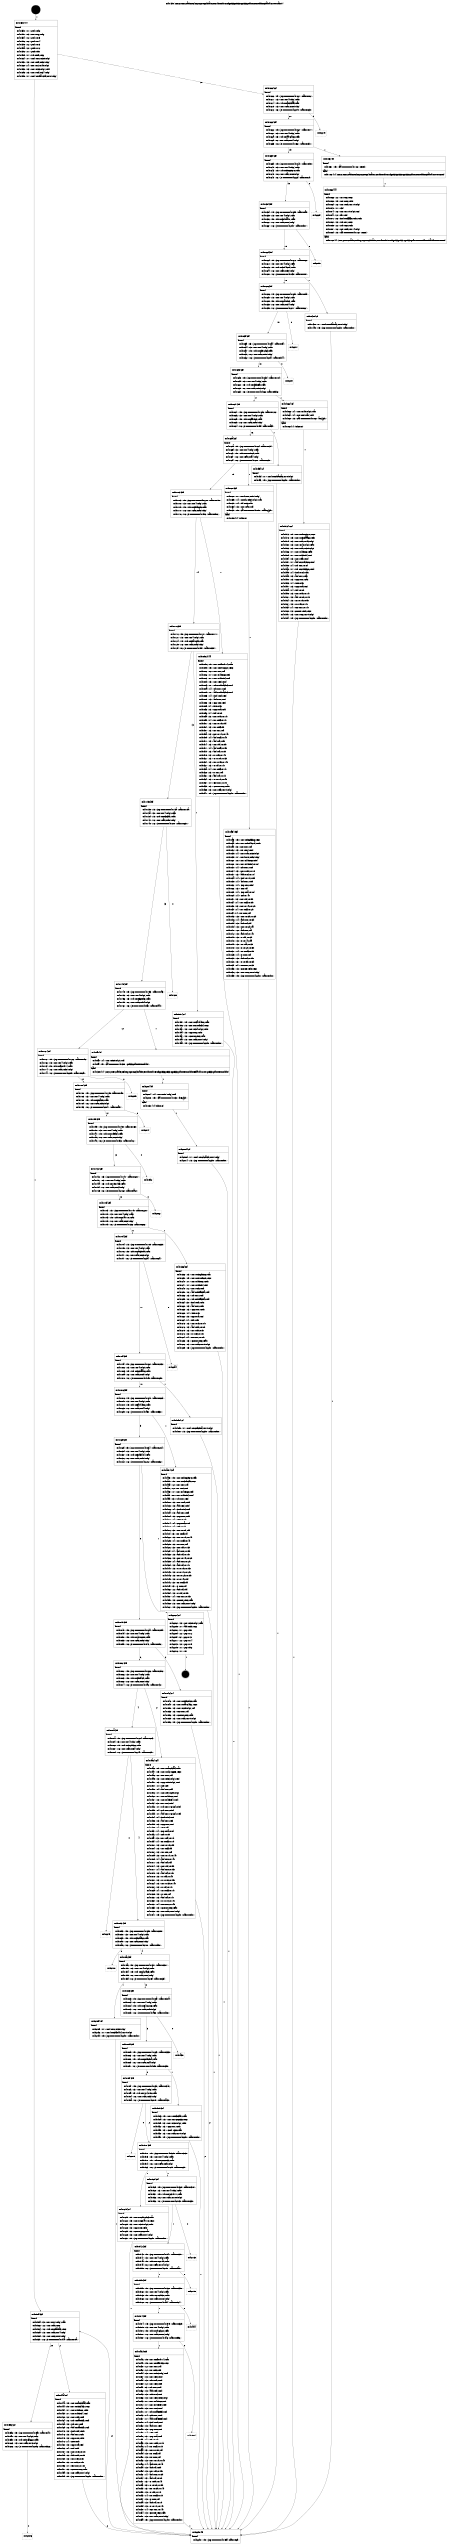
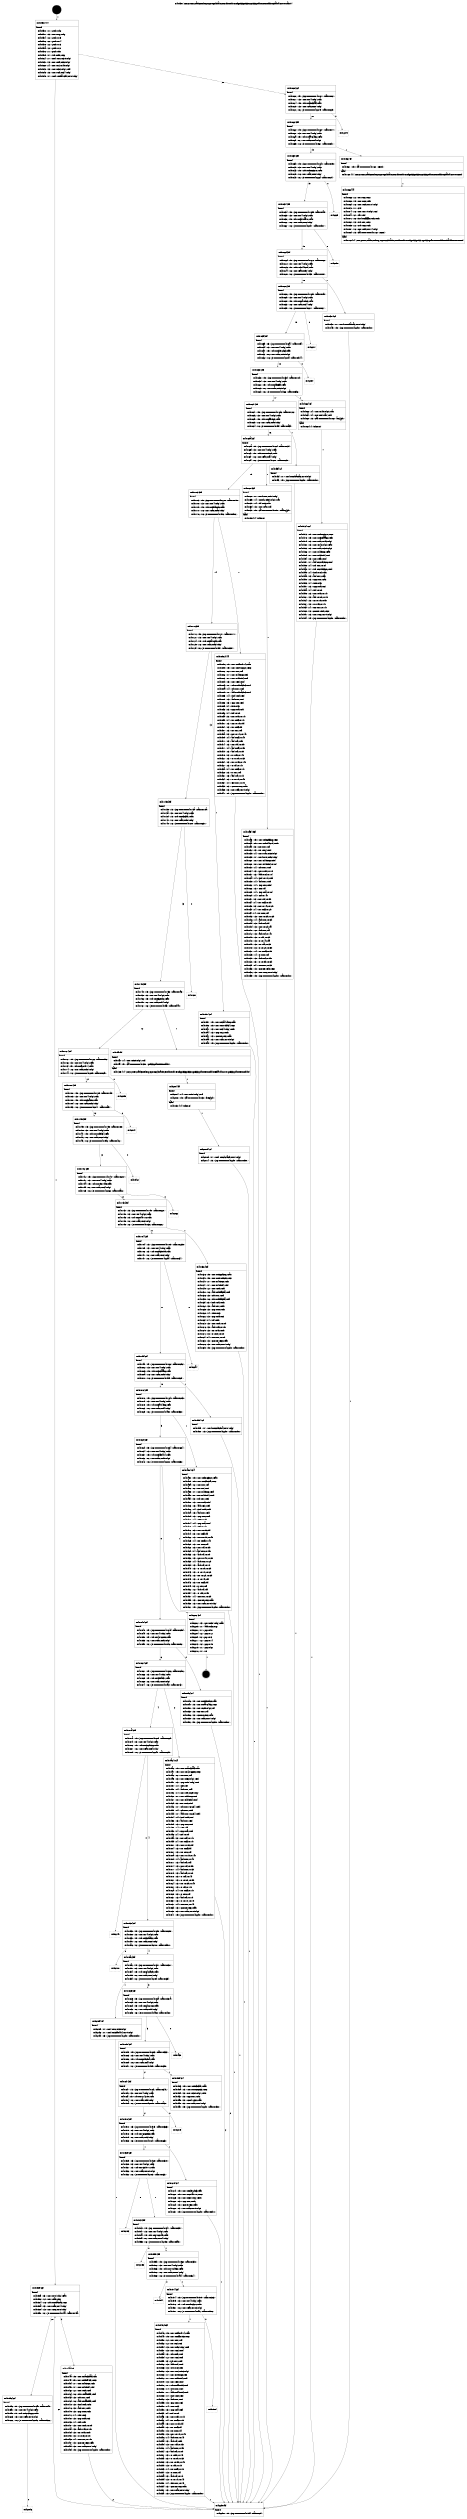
edge "0x401be5 [27]" -> "0x4022b0 [5]": removed, label "1"
